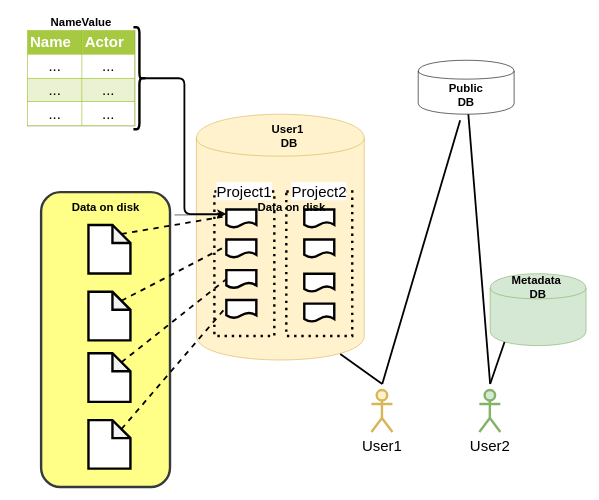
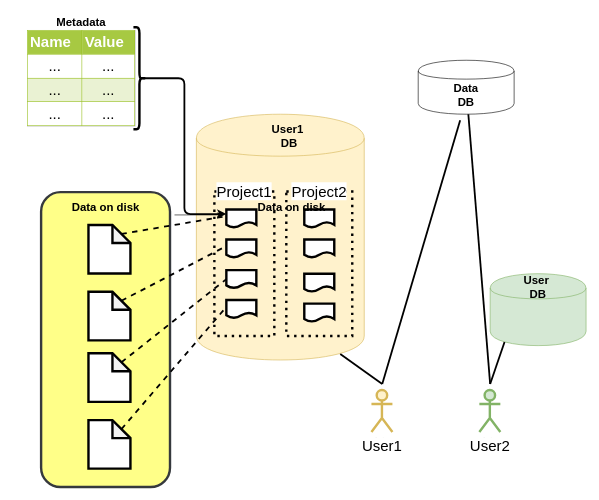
node "NameValue": label "NameValue" -> "Metadata"
node "NameActor ... ... ... ... ... ...": label "NameActor ... ... ... ... ... ..." -> "NameValue ... ... ... ... ... ..."
node "Public DB": label "Public DB" -> "Data DB"
node "Metadata DB": label "Metadata DB" -> "User DB"
